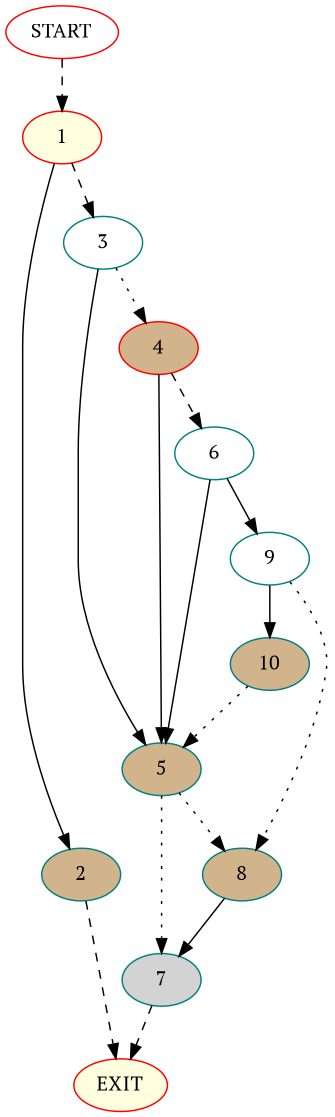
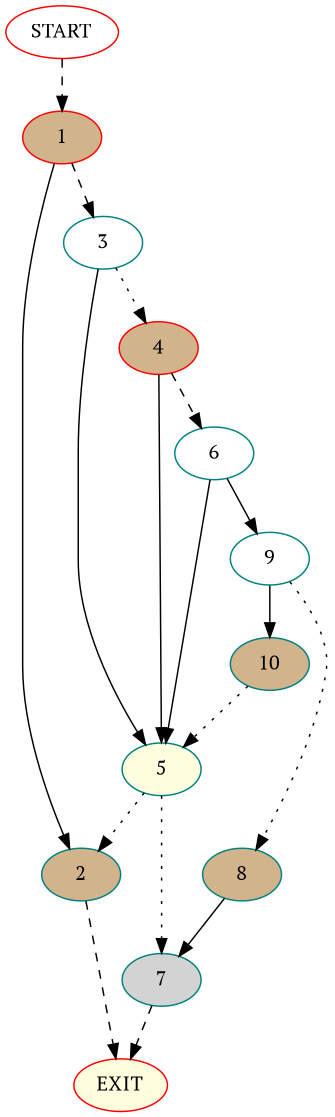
node "1": fillcolor lightyellow -> tan
node "5": fillcolor tan -> lightyellow
edge "5" -> "8": now "5" -> "2"
